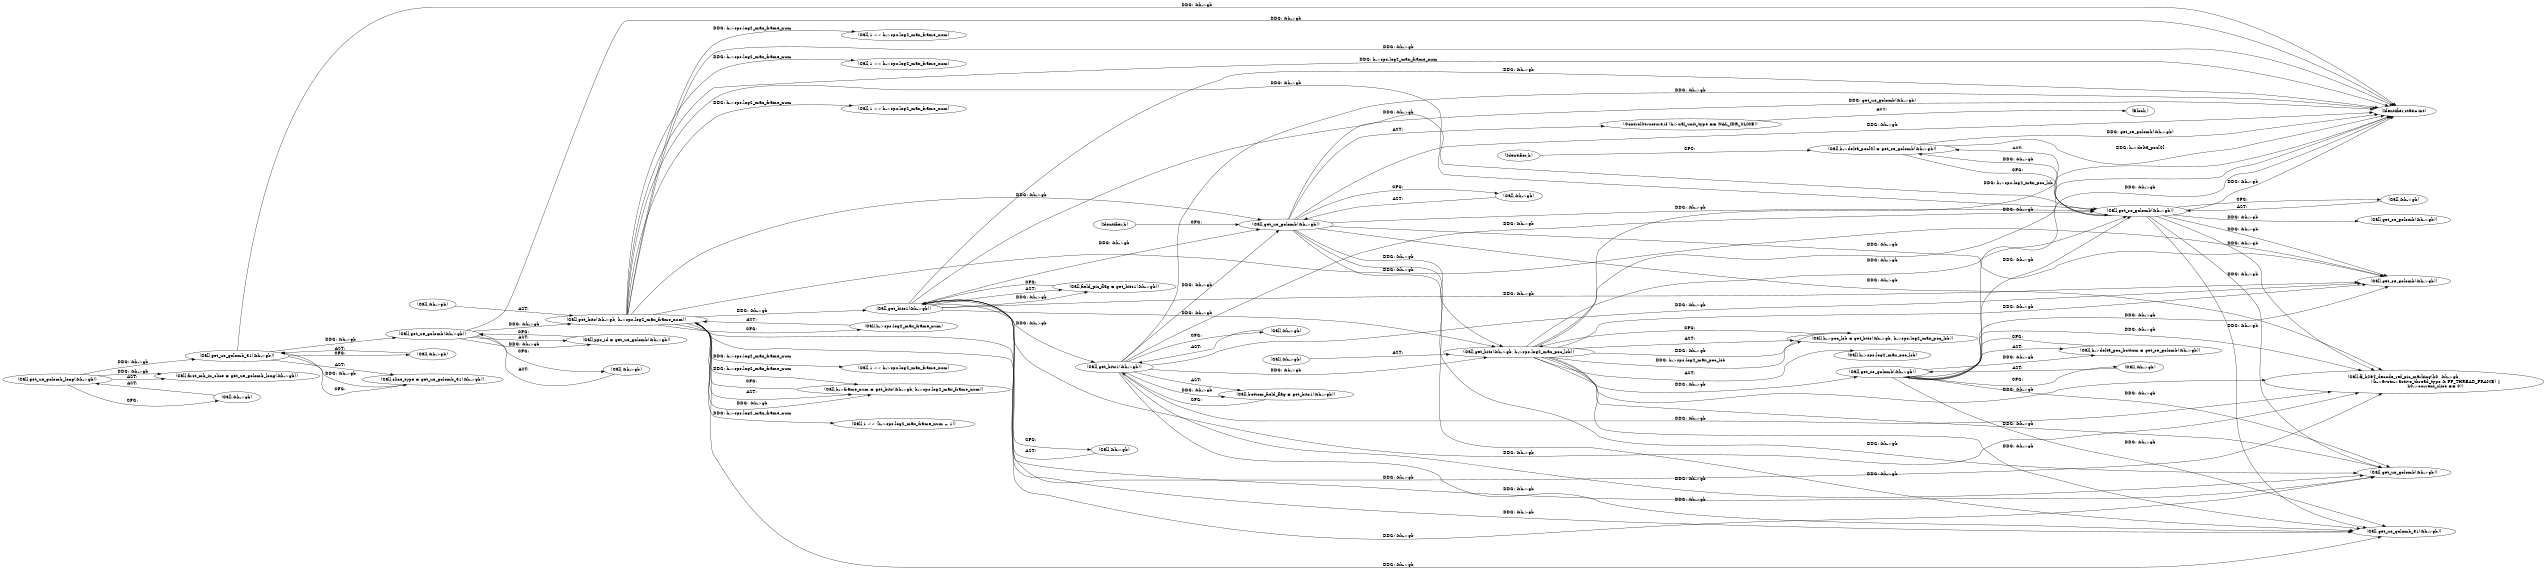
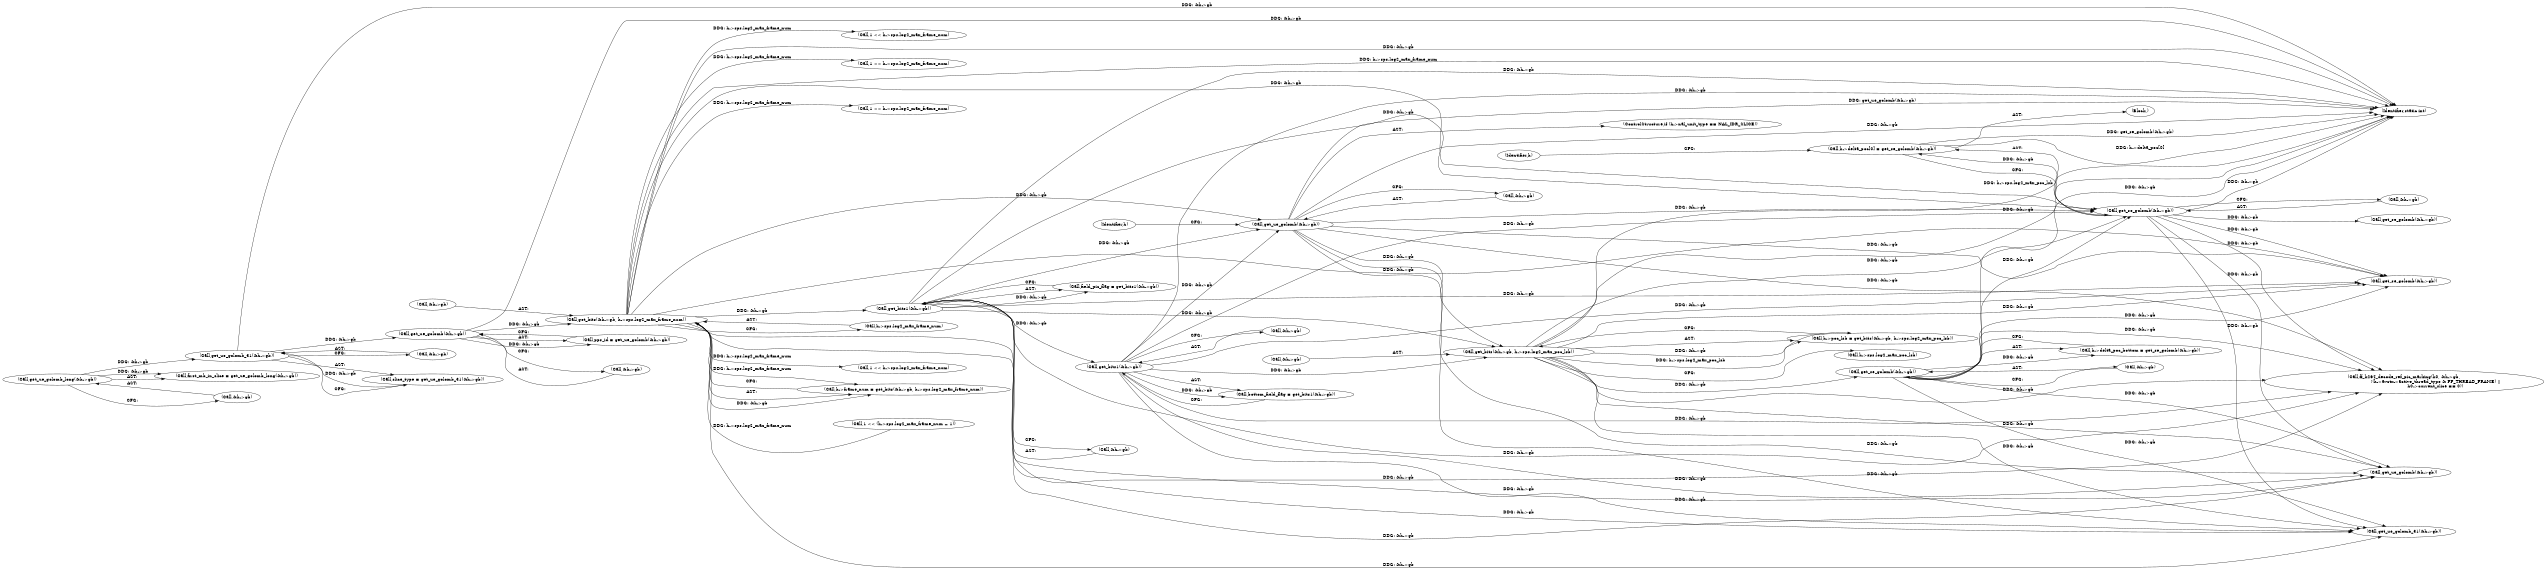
edge "(ControlStructure,if (h->nal_unit_type == NAL_IDR_SLICE))" -> "(Block,)": now "(Call,h->delta_poc[0] = get_se_golomb(&h->gb))" -> "(Block,)"
edge "(Call,get_bits(&h->gb, h->sps.log2_max_poc_lsb))" -> "(Call,h->sps.log2_max_poc_lsb)": label "AST: " -> "CFG: "
edge "(Call,get_bits(&h->gb, h->sps.log2_max_frame_num))" -> "(Call,1 << (h->sps.log2_max_frame_num + 1))": reversed
